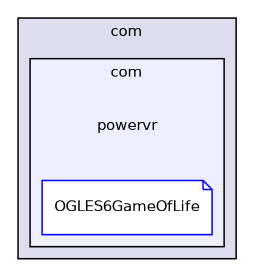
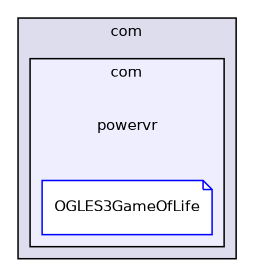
node "OGLES6GameOfLife": label "OGLES6GameOfLife" -> "OGLES3GameOfLife"
